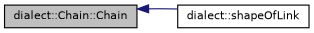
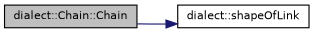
edge "dialect::shapeOfLink" -> "dialect::Chain::Chain": reversed
